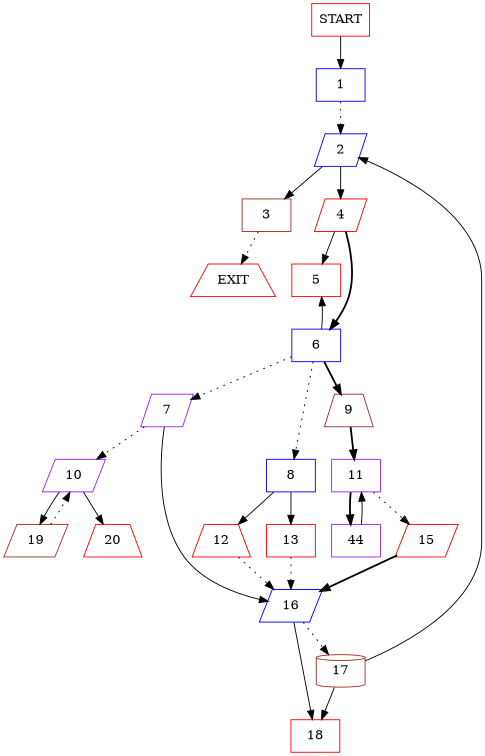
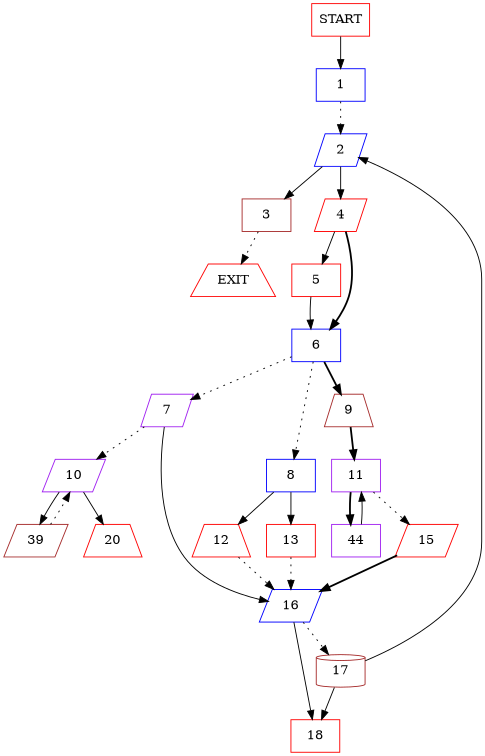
edge "6" -> "5": reversed
node "19": label "19" -> "39"
